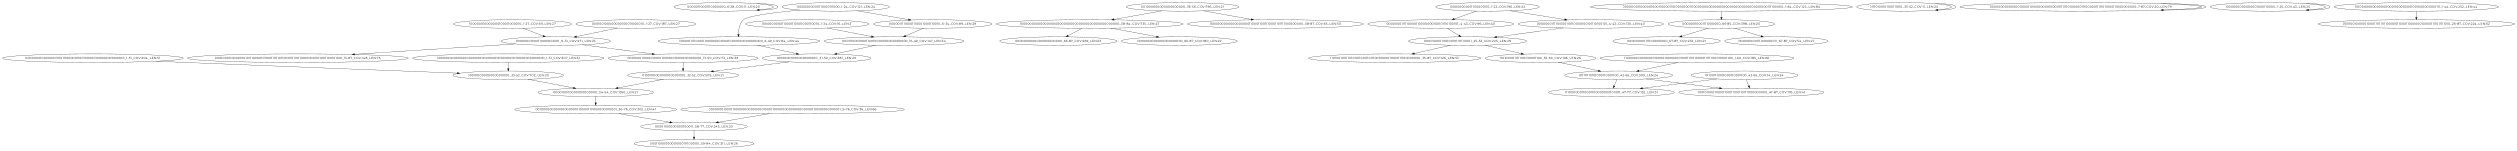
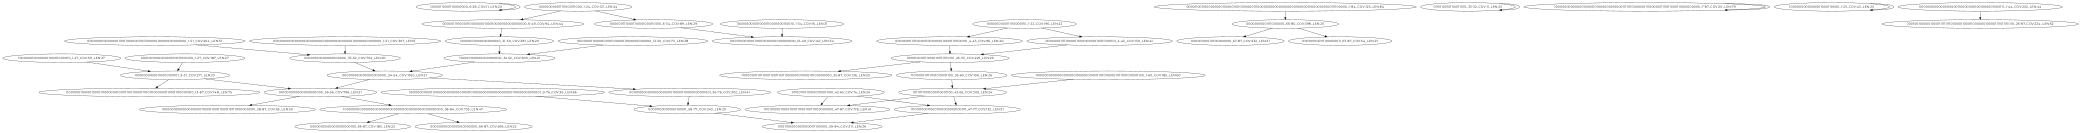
edge "00000001000110000100101_9-31_COV:271_LEN:23" -> "00010001100001001010100001000000000000_13-50_COV:73_LEN:38": now "00000001000110000100101_9-31_COV:271_LEN:23" -> "001000000000000000000_36-56_COV:796_LEN:21"
edge "0001110001000110010000100000000000_16-49_COV:147_LEN:34" -> "00100001000000000000_31-50_COV:381_LEN:20": removed
edge "000010000000000000000_34-54_COV:1350_LEN:21" -> "001000000000000000000_36-56_COV:796_LEN:21": added
edge "1110101000110001100000000100011_47-77_COV:132_LEN:31" -> "00011000000001000111100000_59-84_COV:311_LEN:26": added
